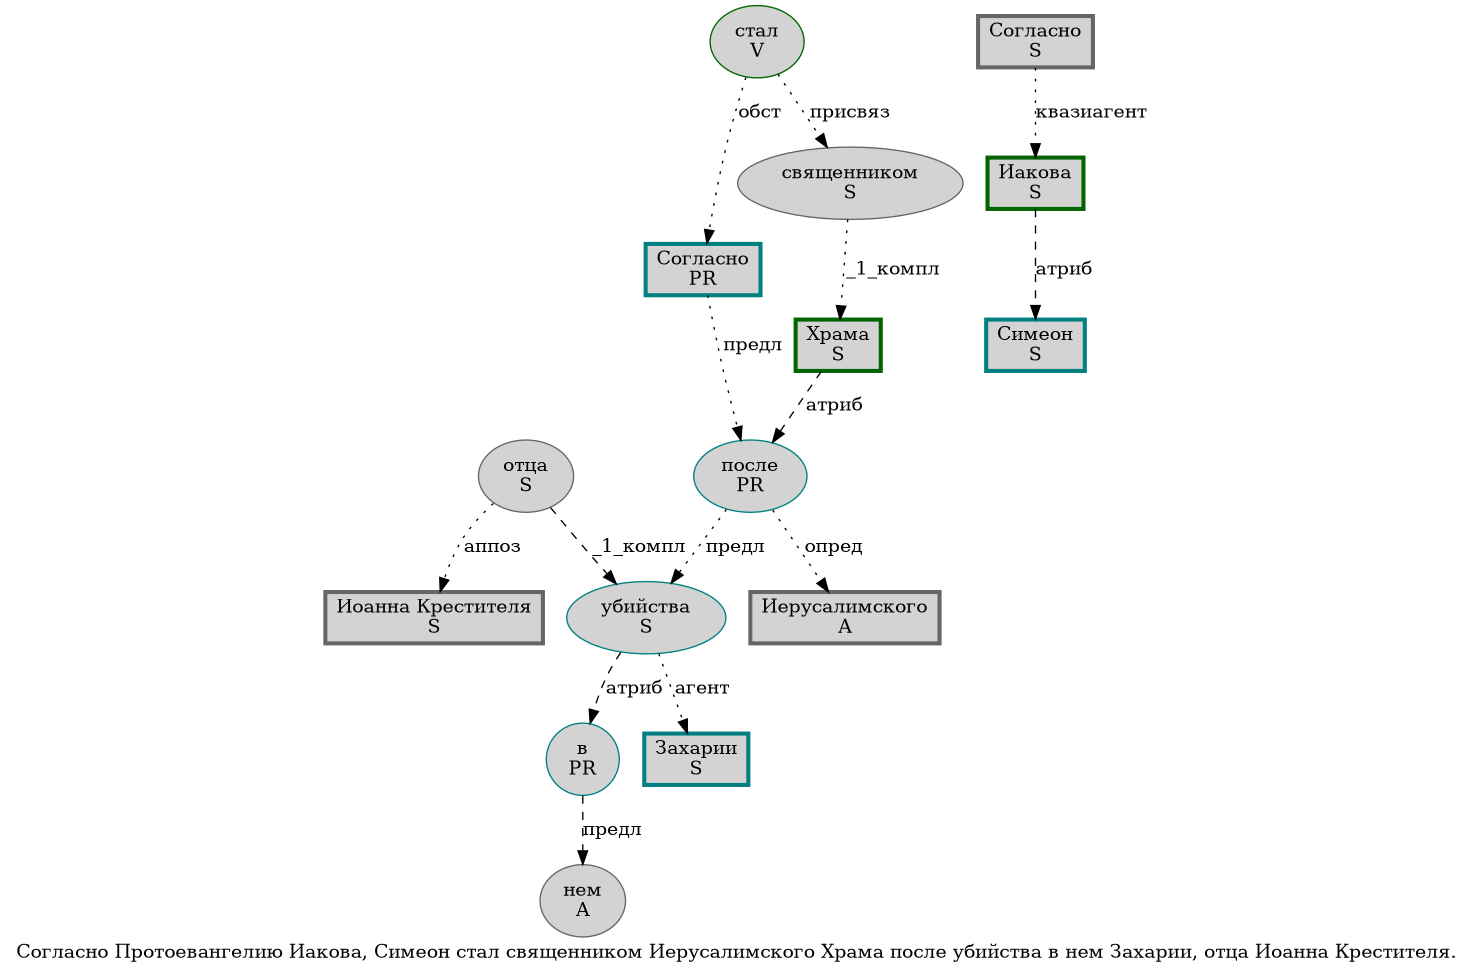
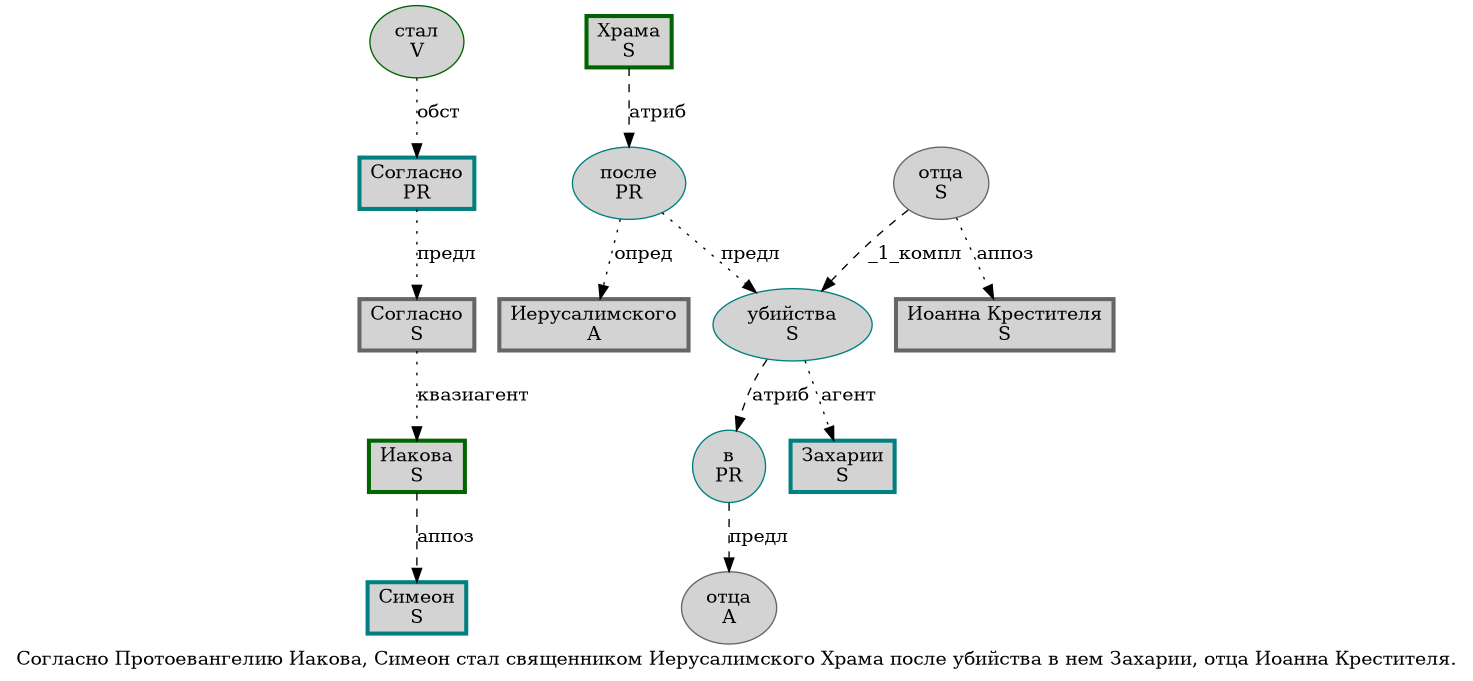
node "священником S": removed
edge "Иакова S" -> "Симеон S": label "атриб" -> "аппоз"
edge "Согласно PR" -> "после PR": now "Согласно PR" -> "Согласно S"
node "нем A": label "нем A" -> "отца A"
